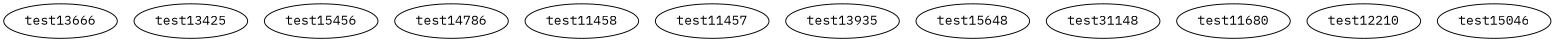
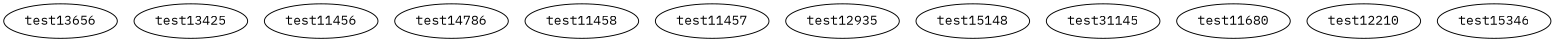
node "test13666": label "test13666" -> "test13656"
node "test15456": label "test15456" -> "test11456"
node "test13935": label "test13935" -> "test12935"
node "test15648": label "test15648" -> "test15148"
node "test31148": label "test31148" -> "test31145"
node "test15046": label "test15046" -> "test15346"
